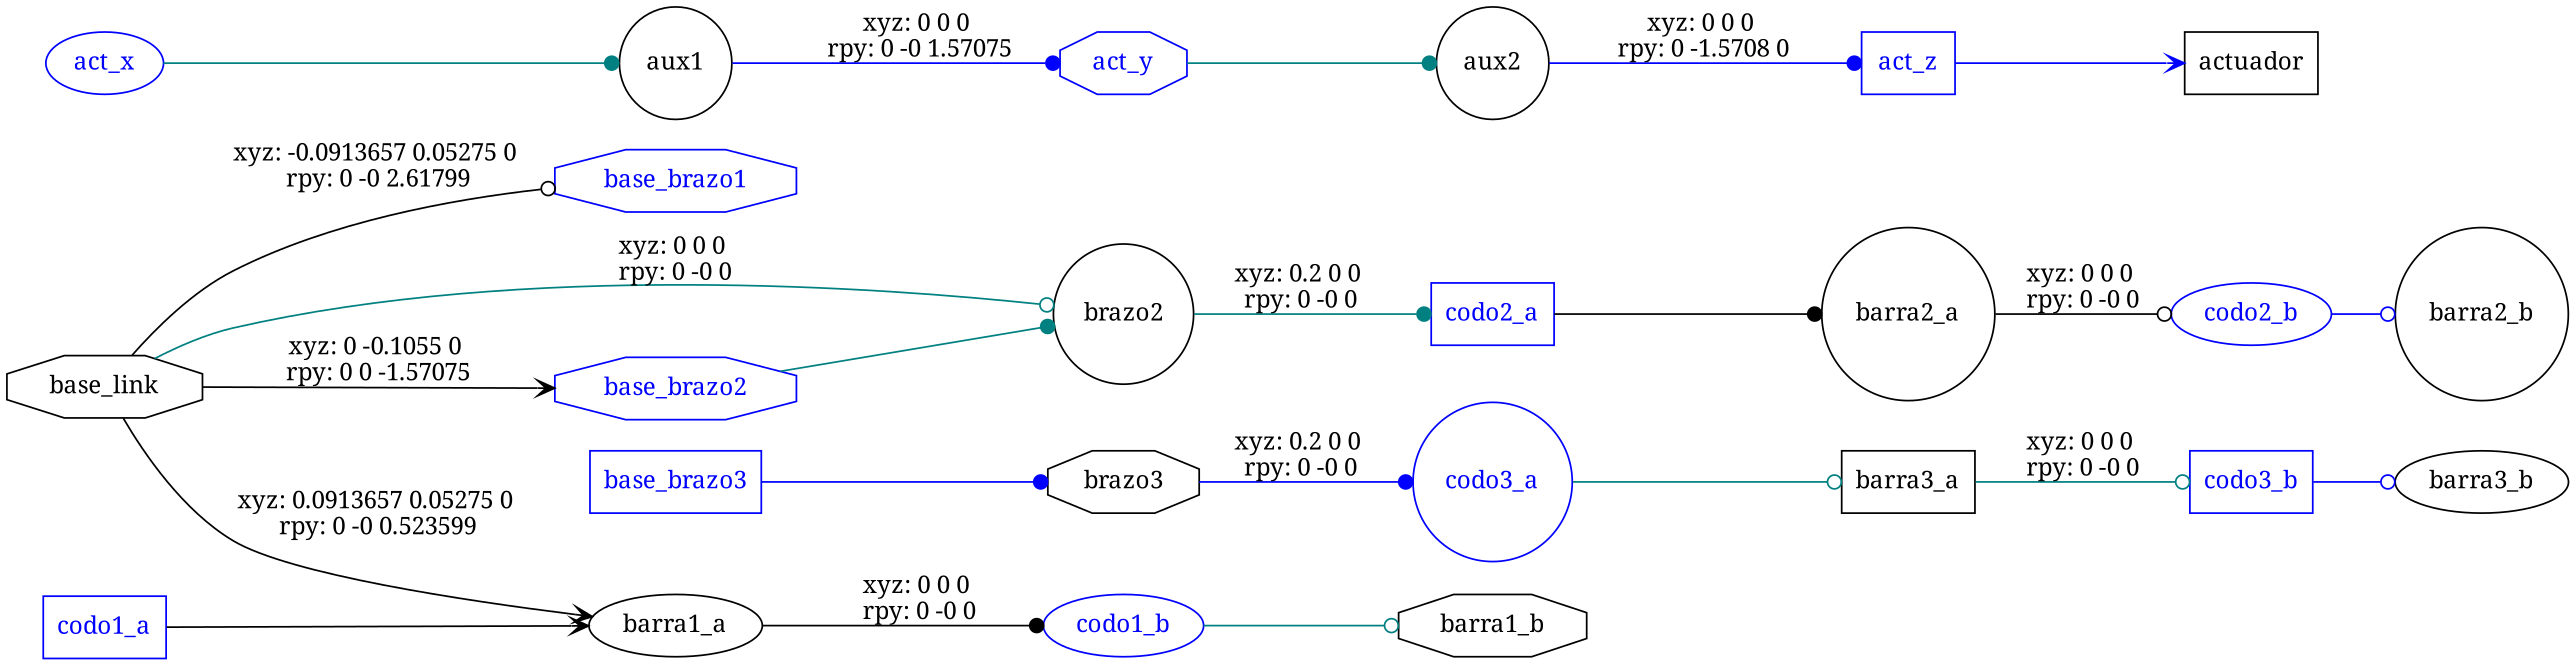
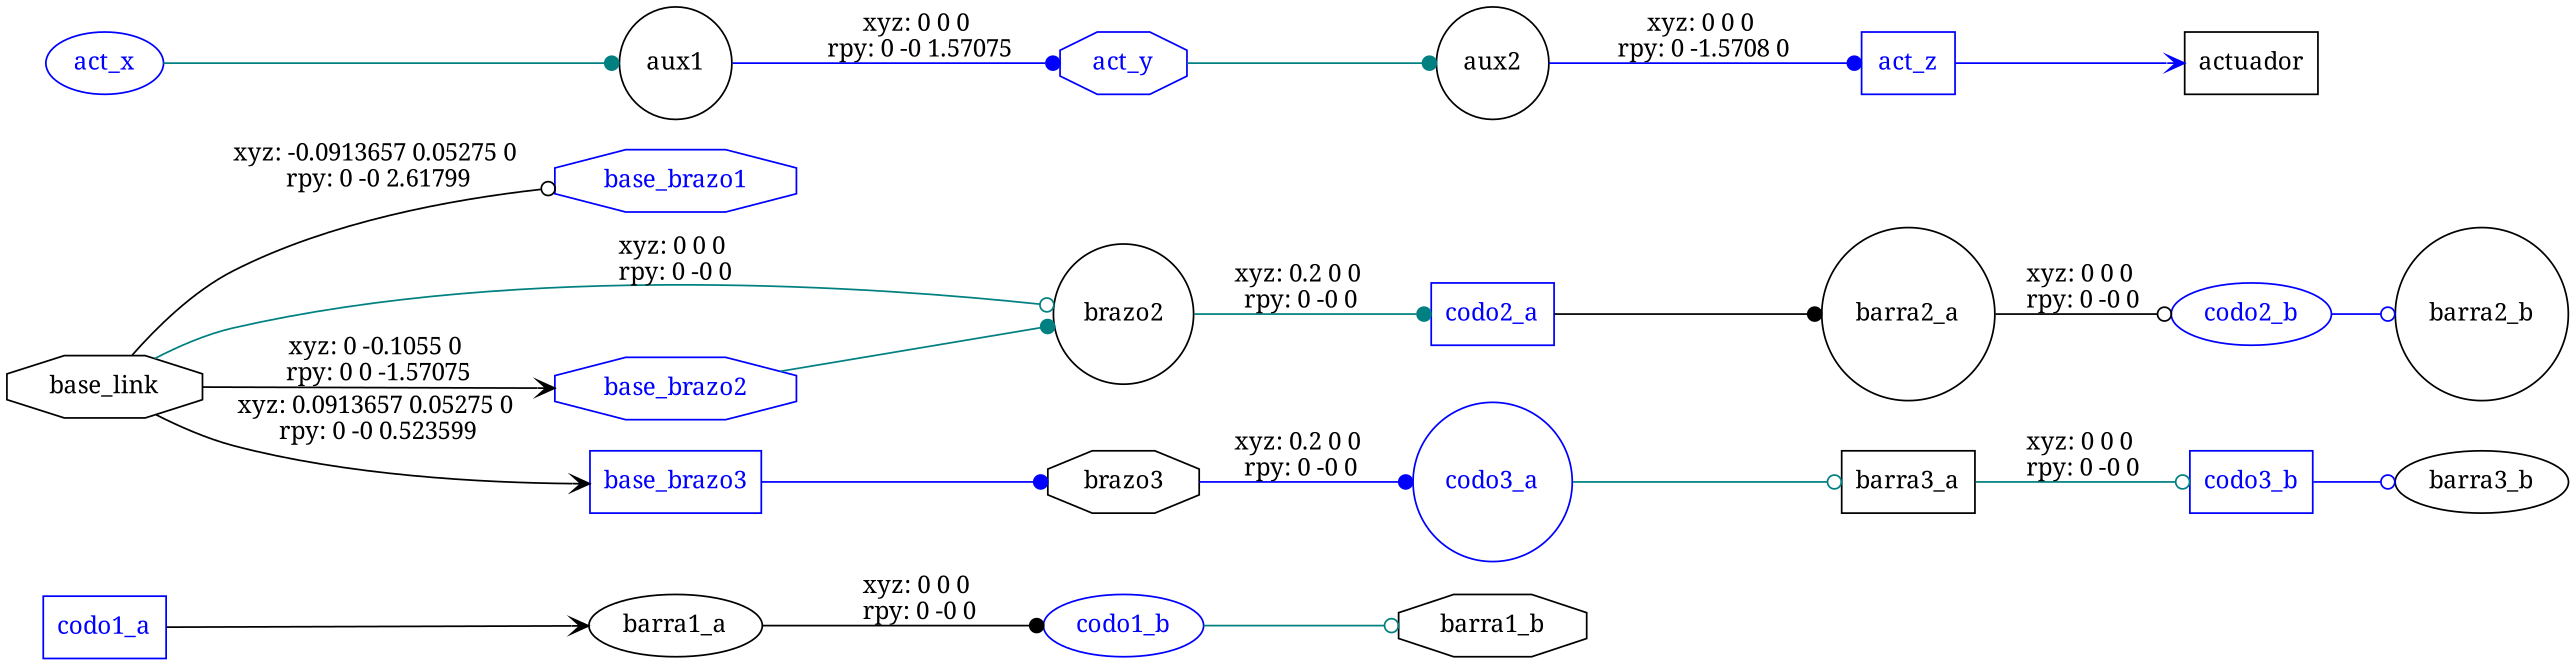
edge "base_link" -> "barra1_a": now "base_link" -> "base_brazo3"
